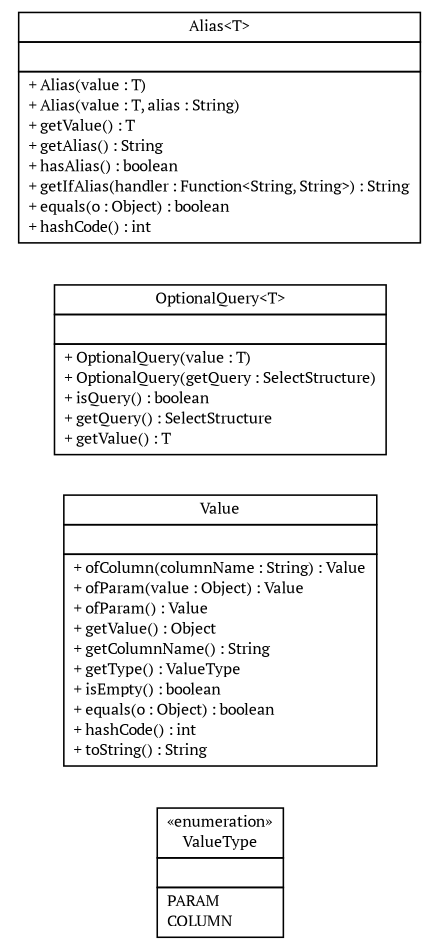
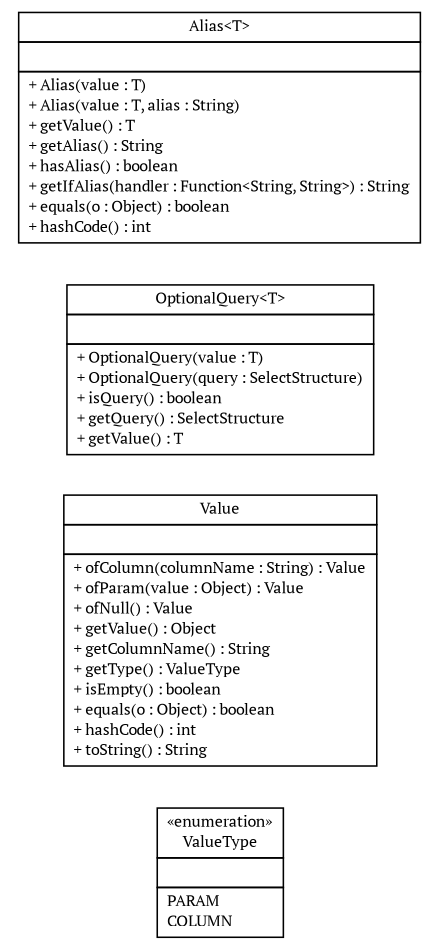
node "OptionalQuery<T>": text "+ OptionalQuery(getQuery : SelectStructure)" -> "+ OptionalQuery(query : SelectStructure)"
node "Value": text "+ ofParam() : Value" -> "+ ofNull() : Value"
